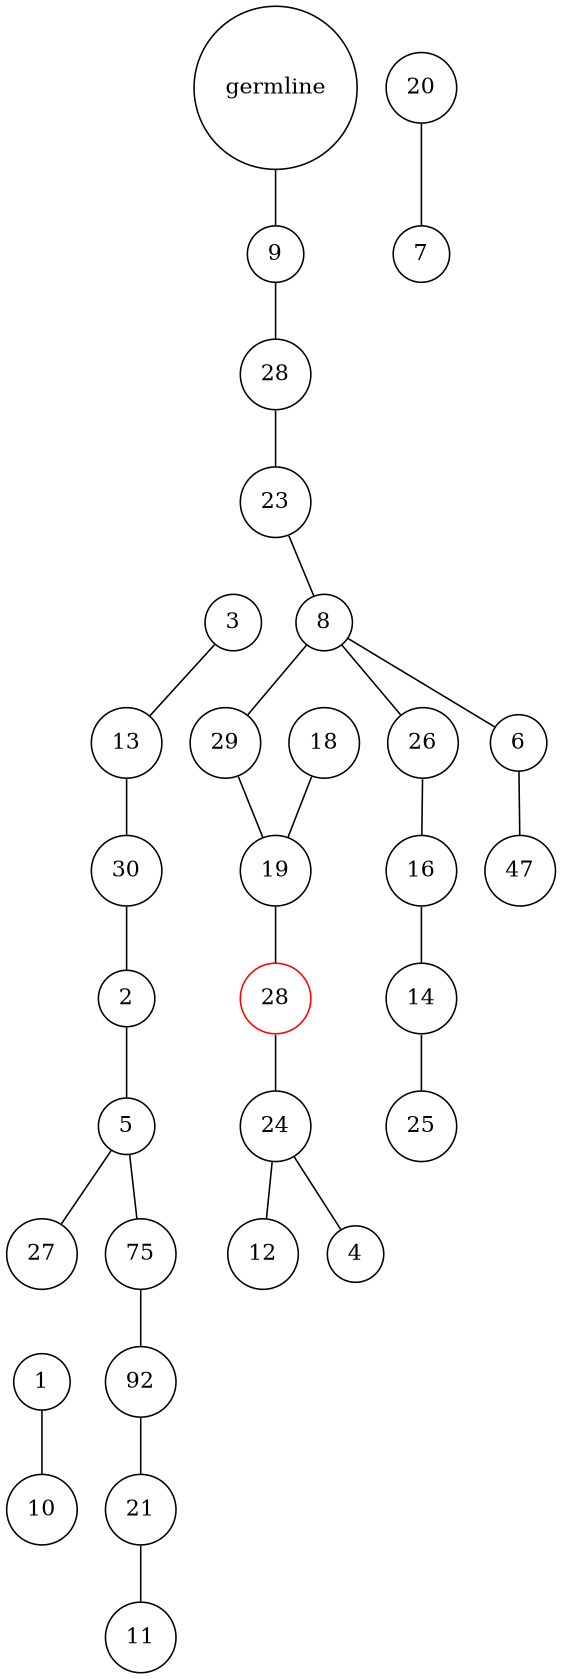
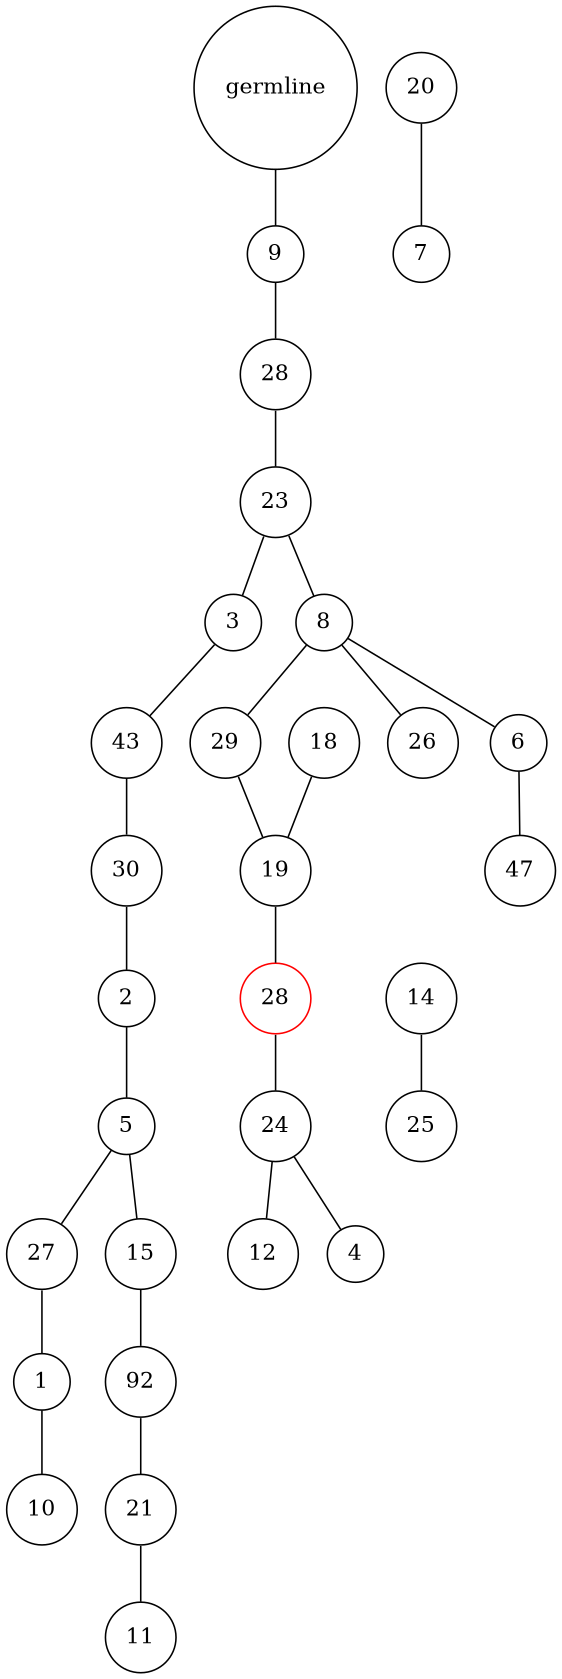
edge "23" -- "3": added
node "13": label "13" -> "43"
node "16": removed
node "75": label "75" -> "15"
edge "27" -- "1": added
